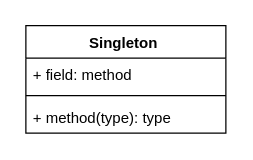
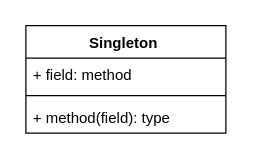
node "+ method(type): type": label "+ method(type): type" -> "+ method(field): type"
